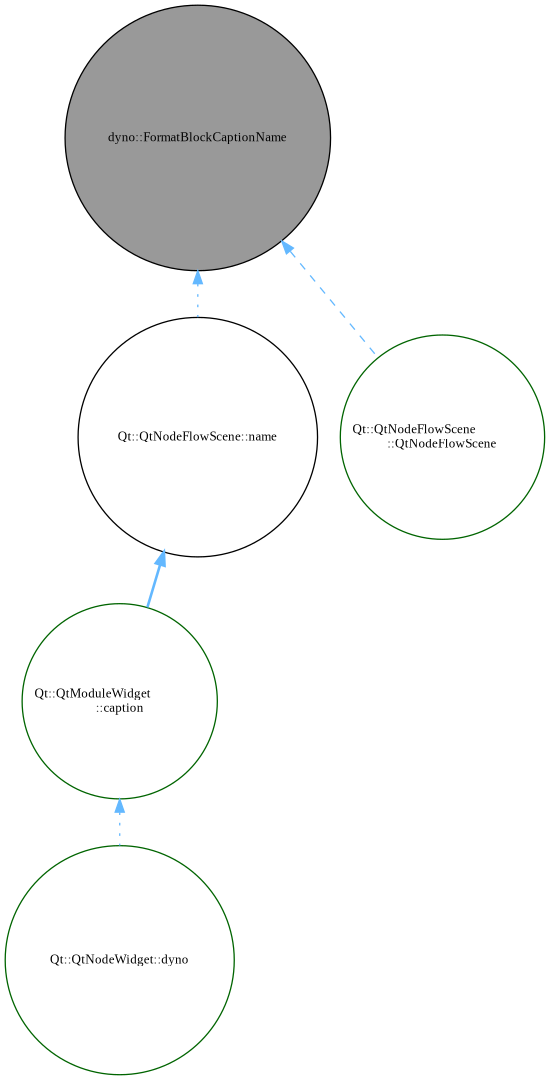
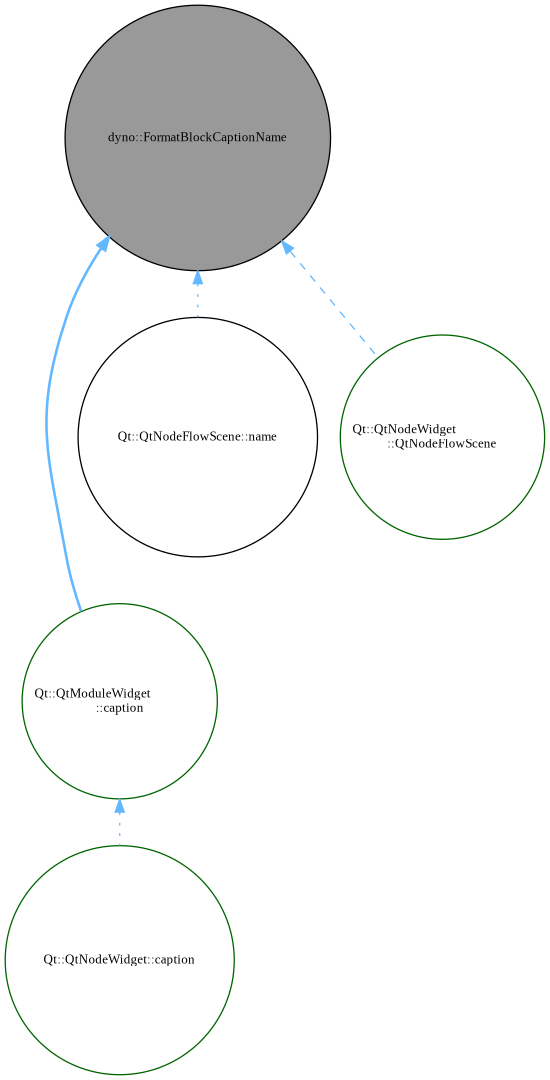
node "Qt::QtNodeFlowScene ::QtNodeFlowScene": label "Qt::QtNodeFlowScene ::QtNodeFlowScene" -> "Qt::QtNodeWidget ::QtNodeFlowScene"
edge "Qt::QtModuleWidget ::caption" -> "Qt::QtNodeFlowScene::name": now "Qt::QtModuleWidget ::caption" -> "dyno::FormatBlockCaptionName"
node "Qt::QtNodeWidget::dyno": label "Qt::QtNodeWidget::dyno" -> "Qt::QtNodeWidget::caption"
